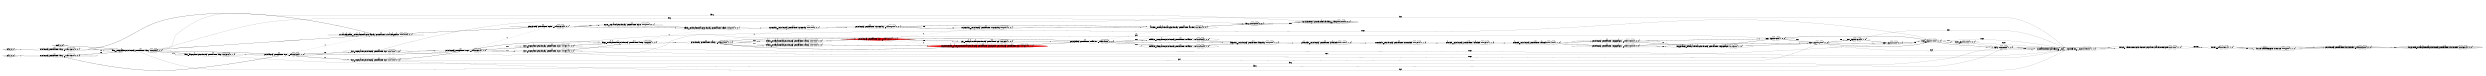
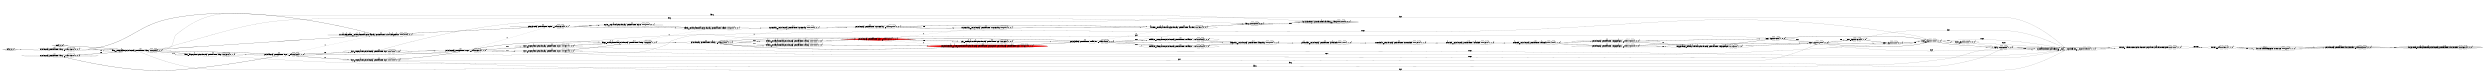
node "init['1', '0', '0']": removed
